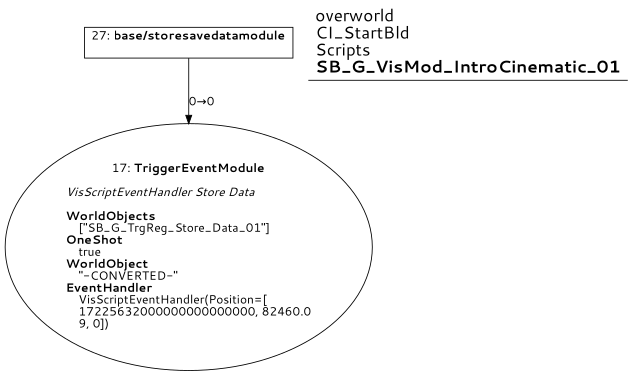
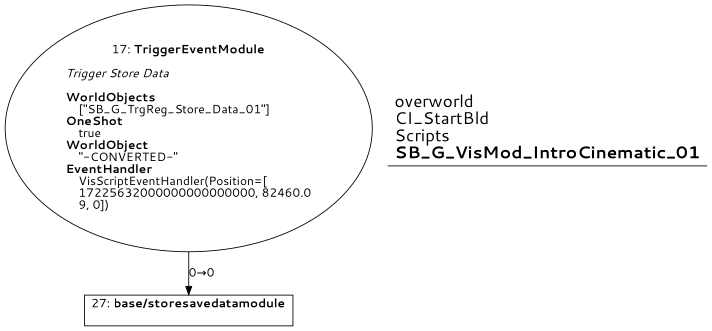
edge "27:" -> "17:": reversed
node "17:": text "VisScriptEventHandler Store Data" -> "Trigger Store Data"
